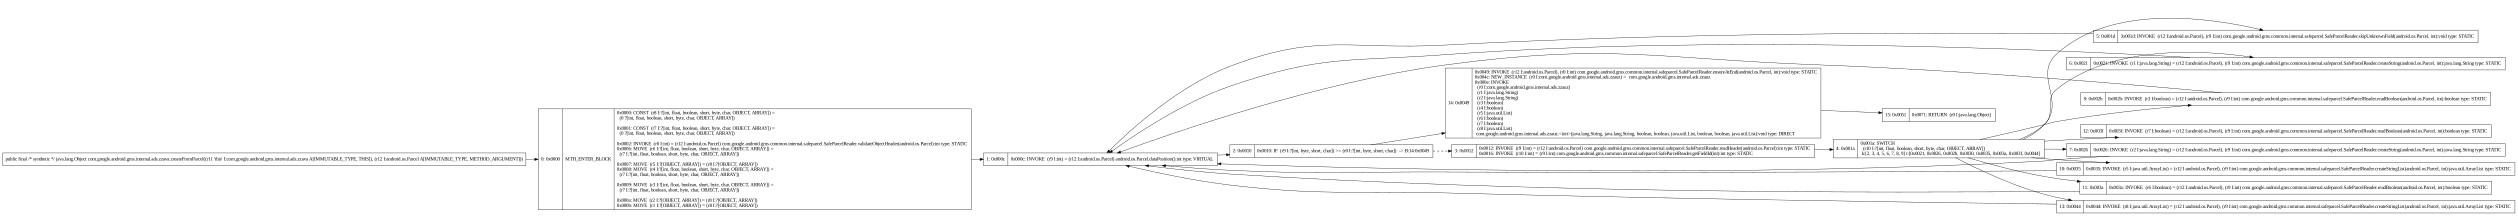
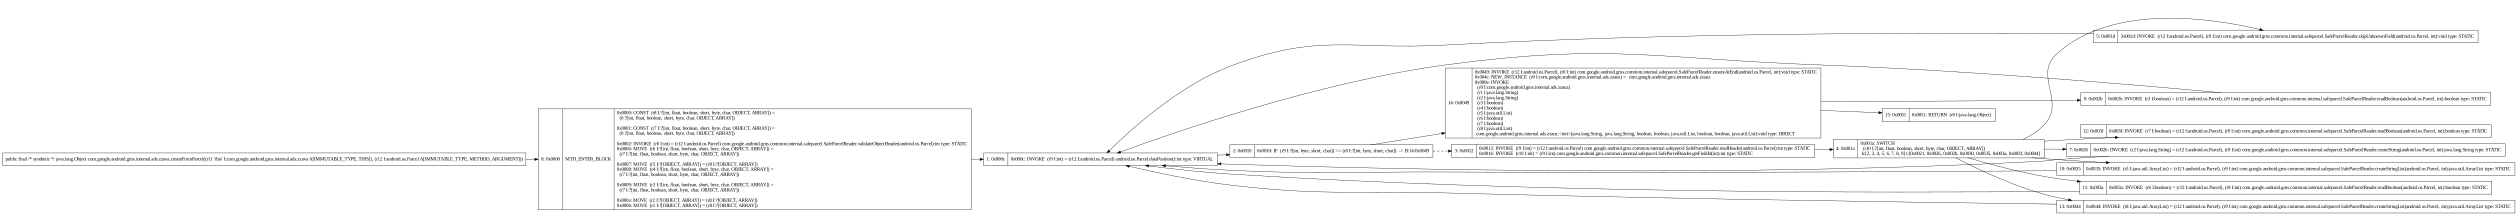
node "6: 0x0021": removed
node "15: 0x0051": text "0x0071: RETURN  (r0 I:java.lang.Object)" -> "0x0051: RETURN  (r0 I:java.lang.Object)"
edge "4: 0x001a" -> "8: 0x002b": now "14: 0x0049" -> "8: 0x002b"
